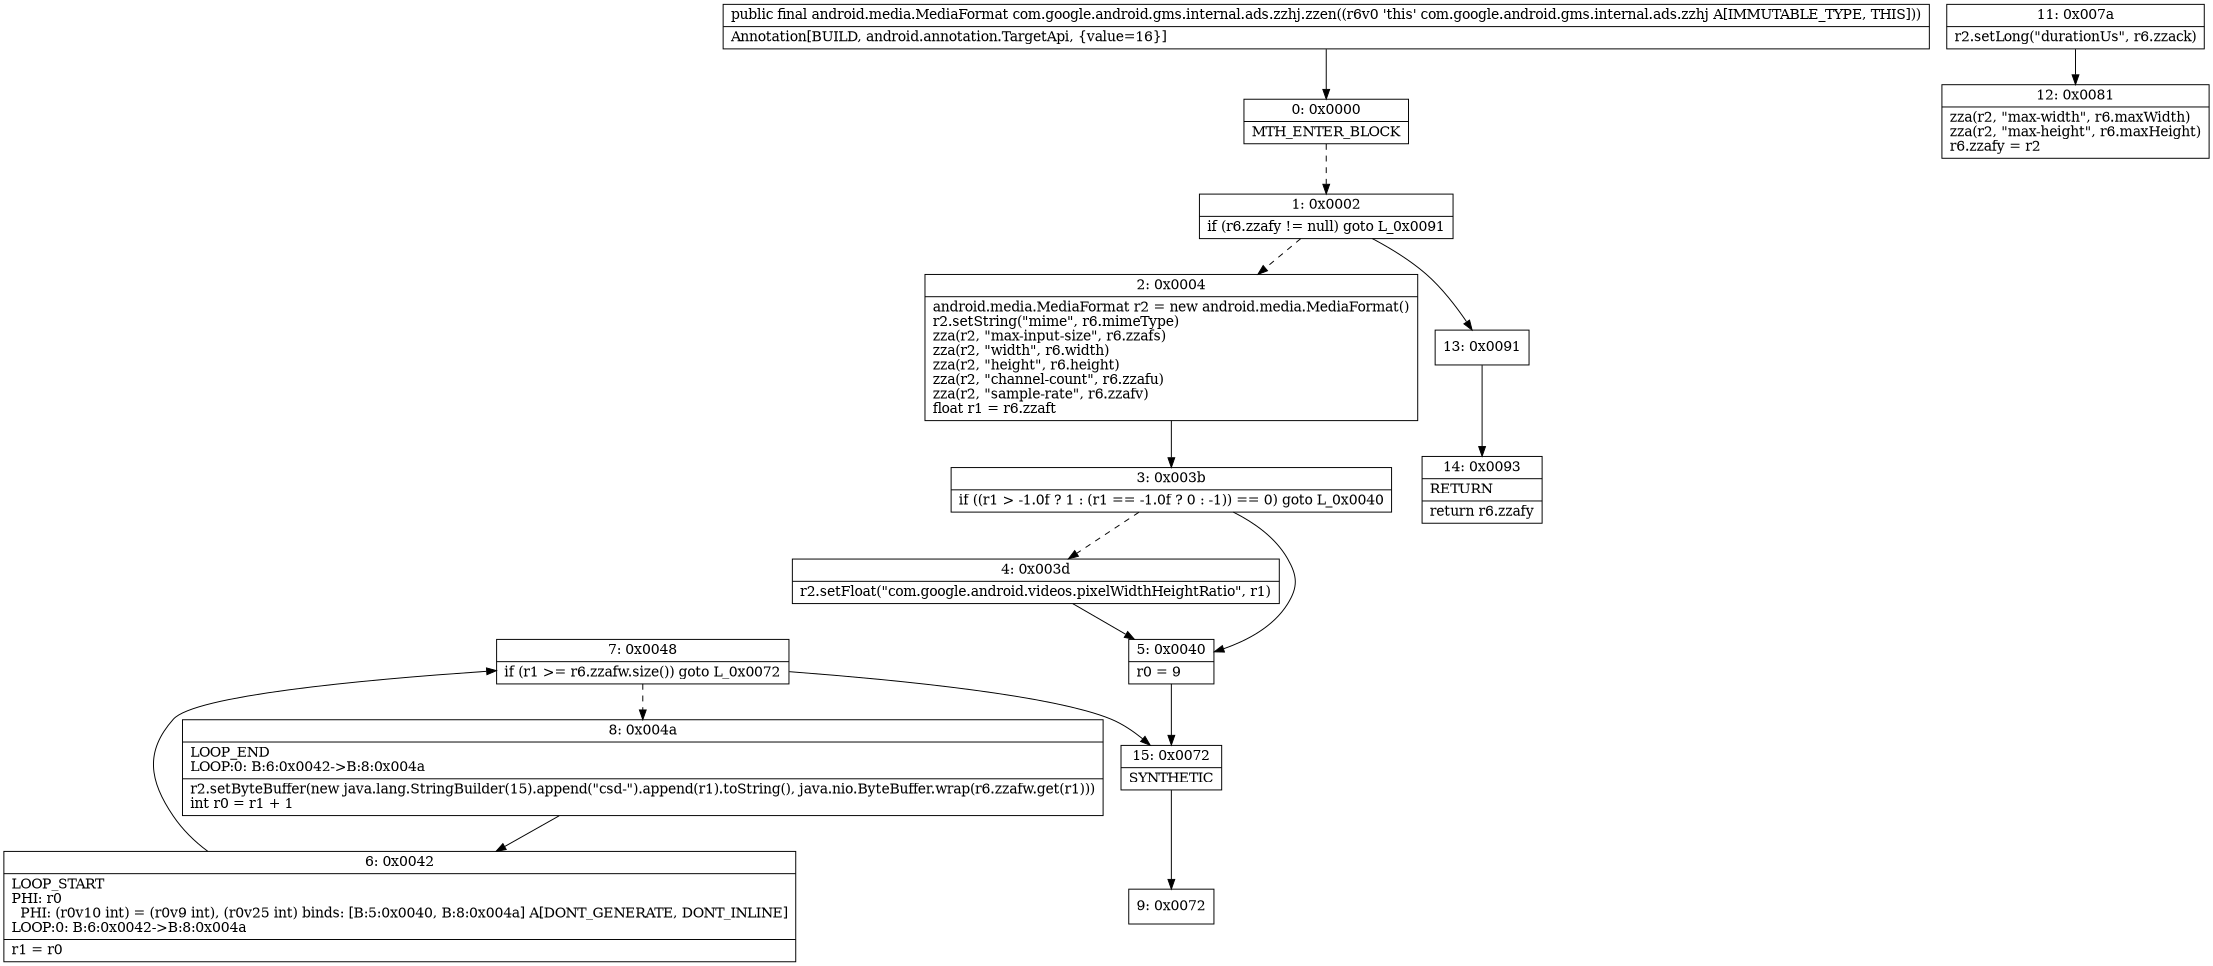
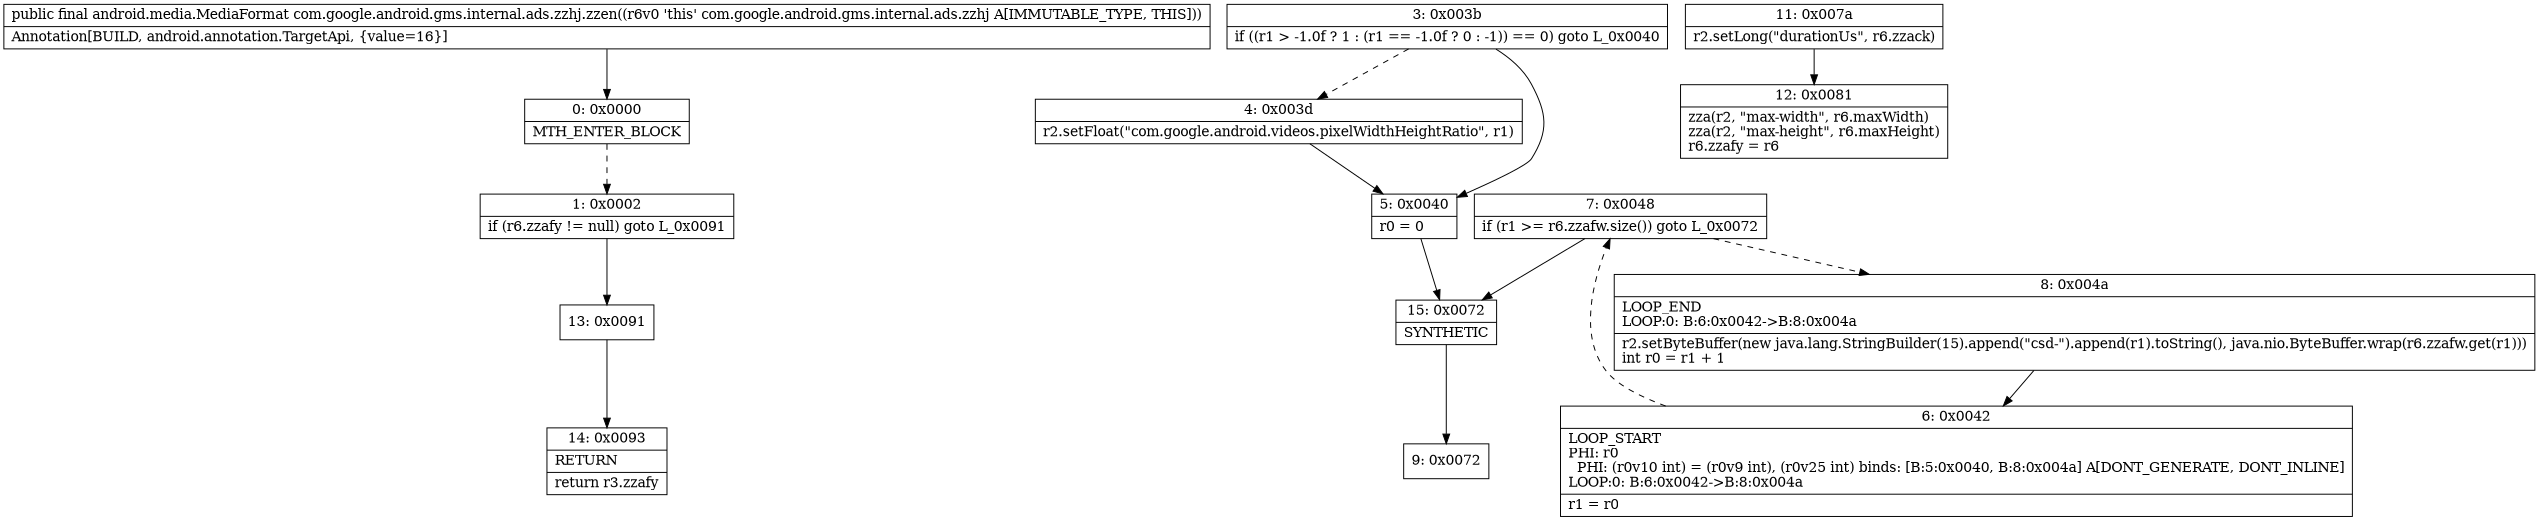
node "12: 0x0081": text "r6.zzafy = r2" -> "r6.zzafy = r6"
node "2: 0x0004": removed
node "14: 0x0093": text "return r6.zzafy" -> "return r3.zzafy"
node "5: 0x0040": text "r0 = 9" -> "r0 = 0"
edge "6: 0x0042" -> "7: 0x0048": style solid -> dashed
